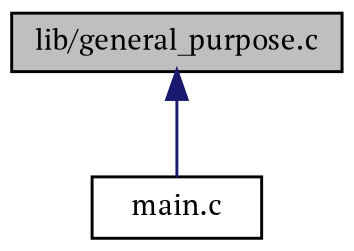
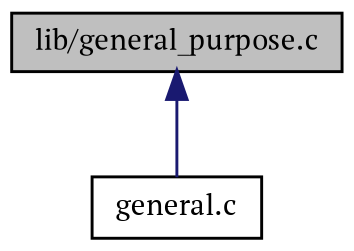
node "main.c": label "main.c" -> "general.c"
